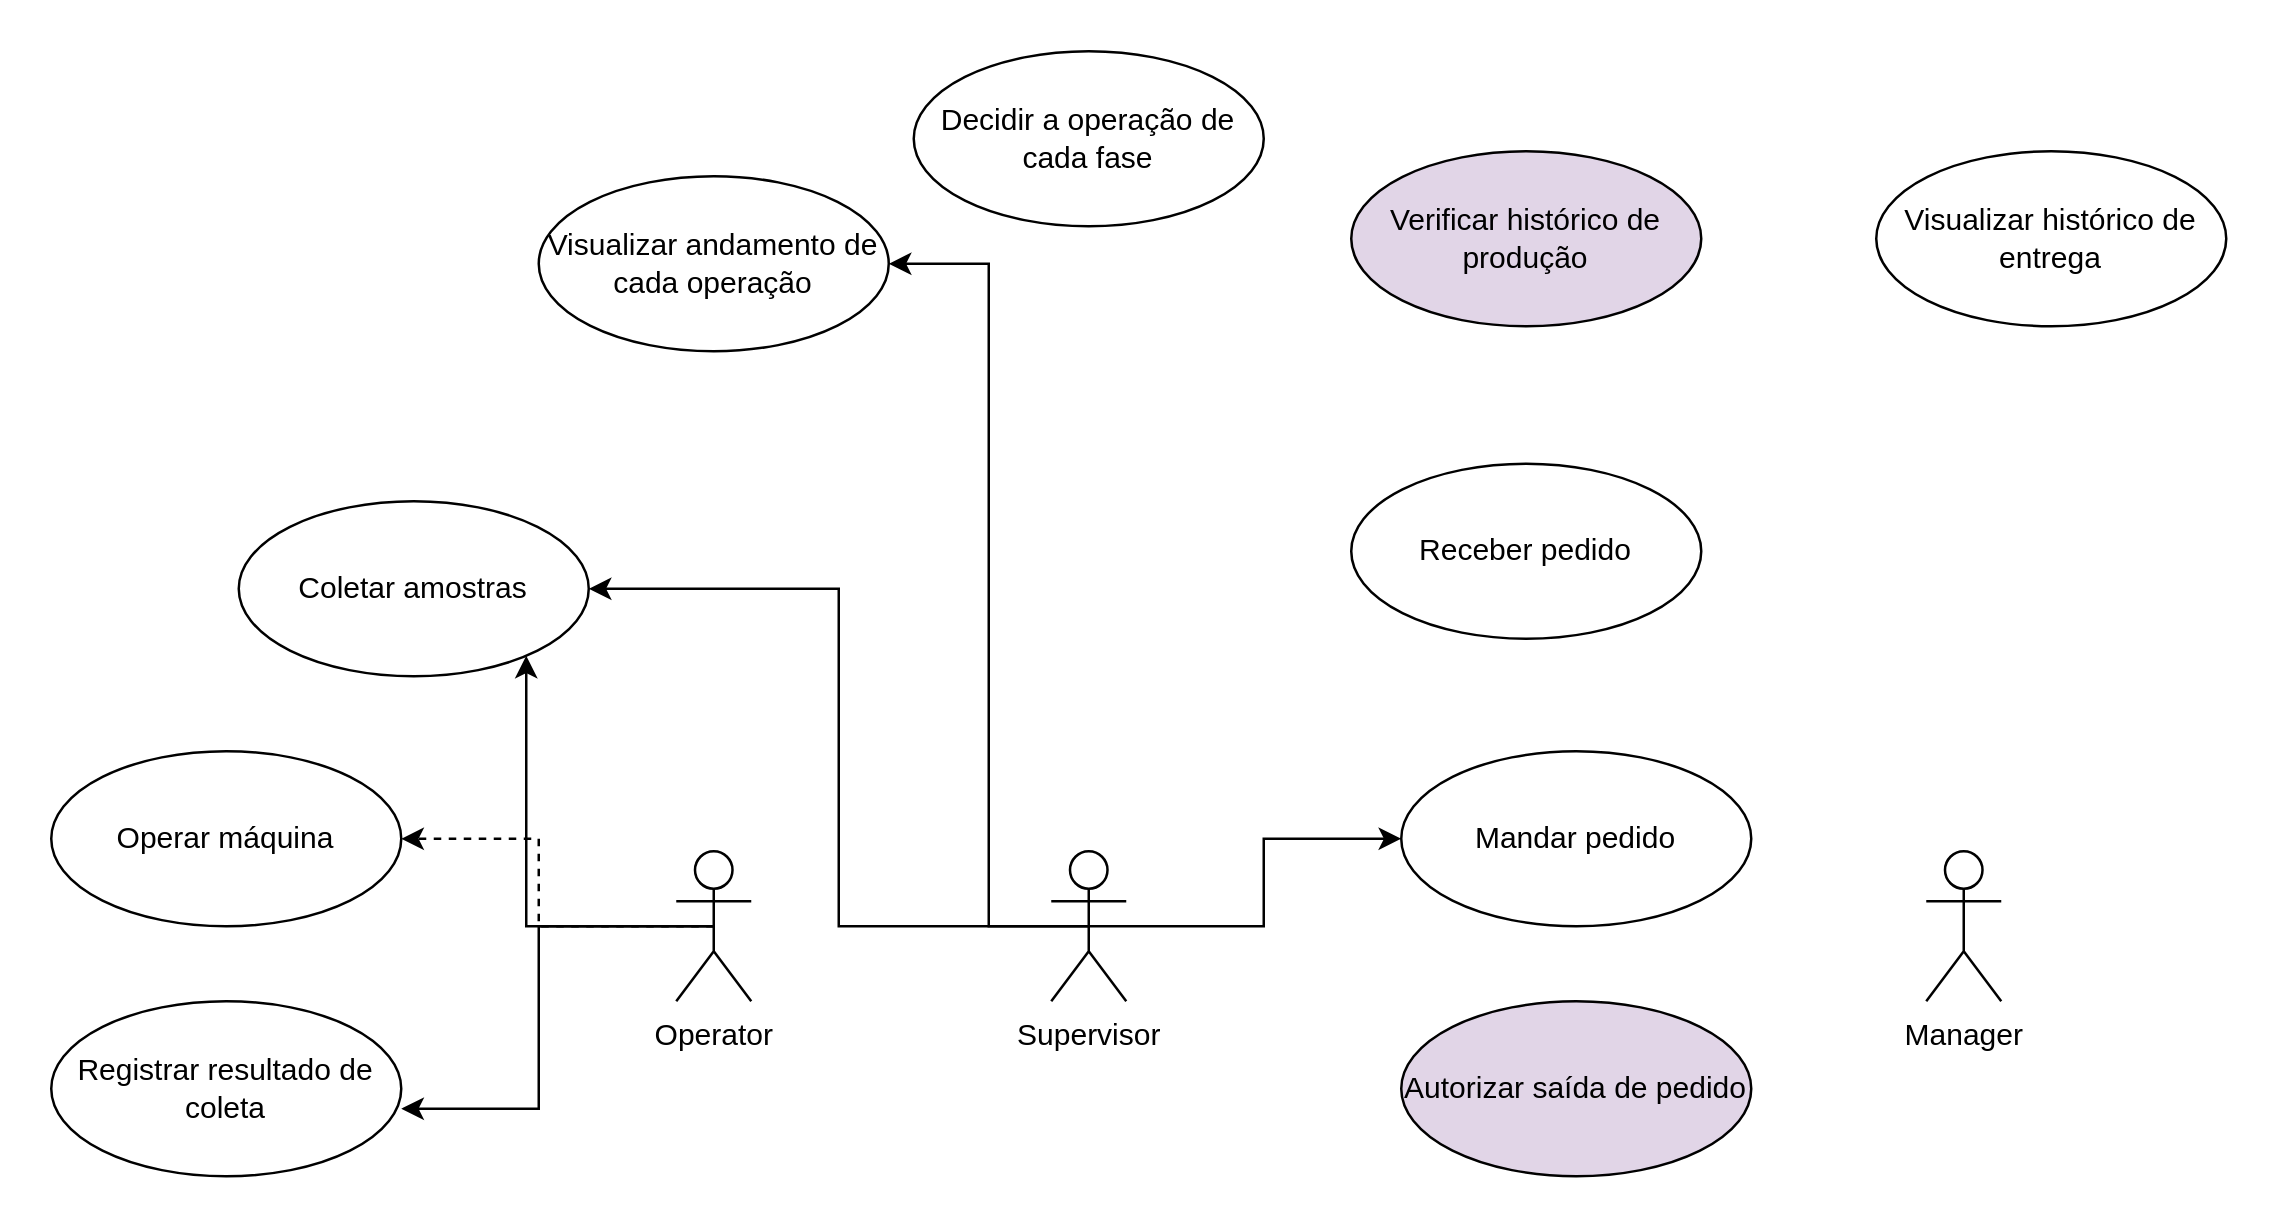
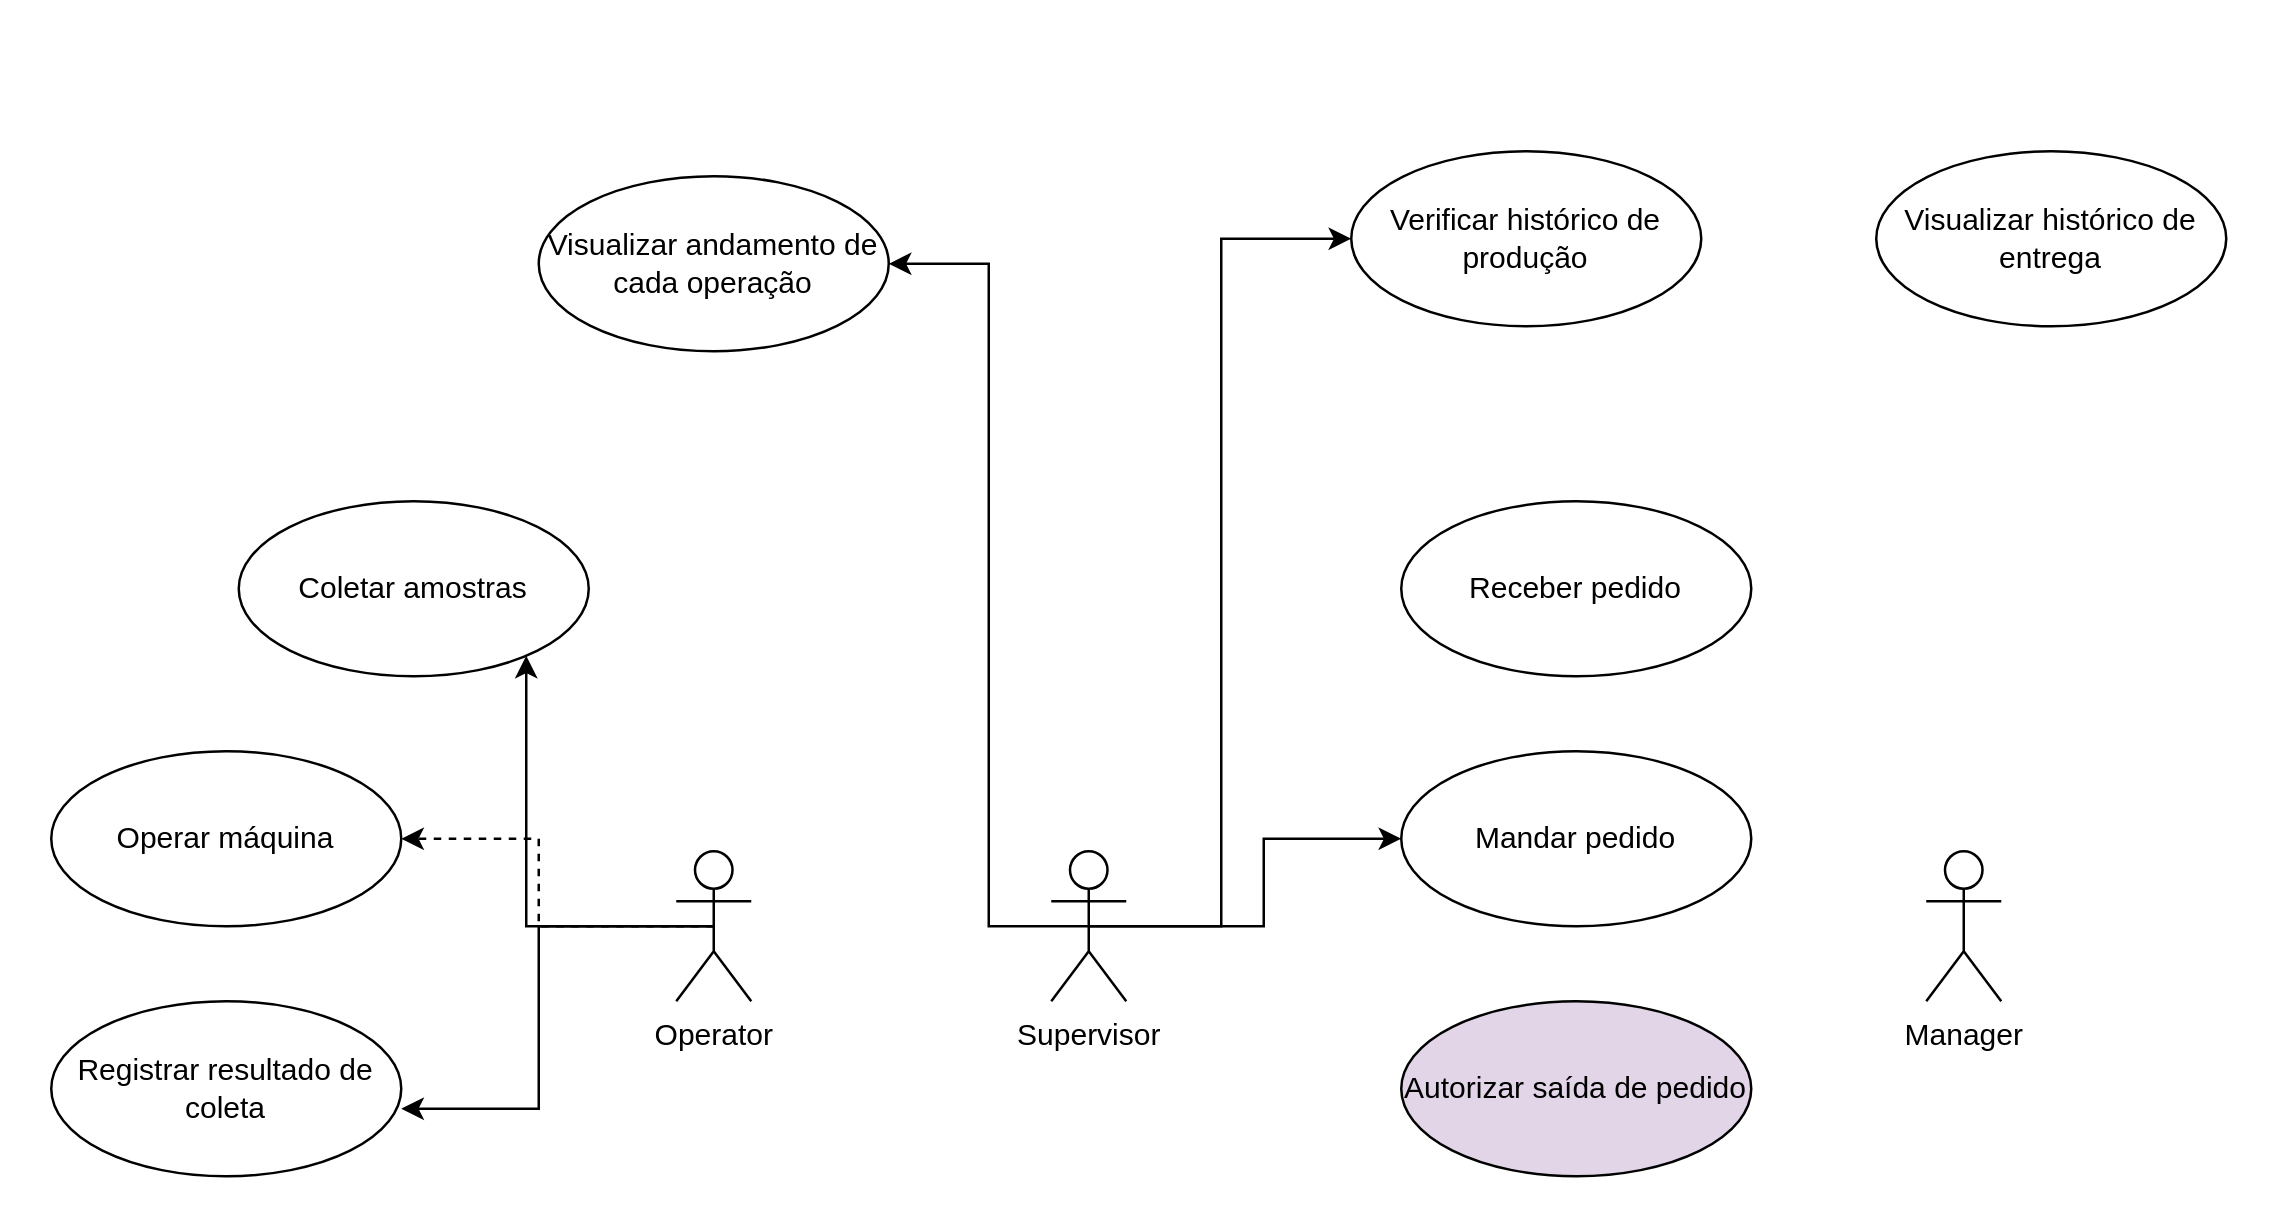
node "Decidir a operação de cada fase": removed
node "Verificar histórico de produção": fillcolor #e1d5e7 -> #ffffff
node "Receber pedido": moved (1526, 551) -> (1576, 589)
edge "Supervisor" -> "Coletar amostras": now "Supervisor" -> "Verificar histórico de produção"
